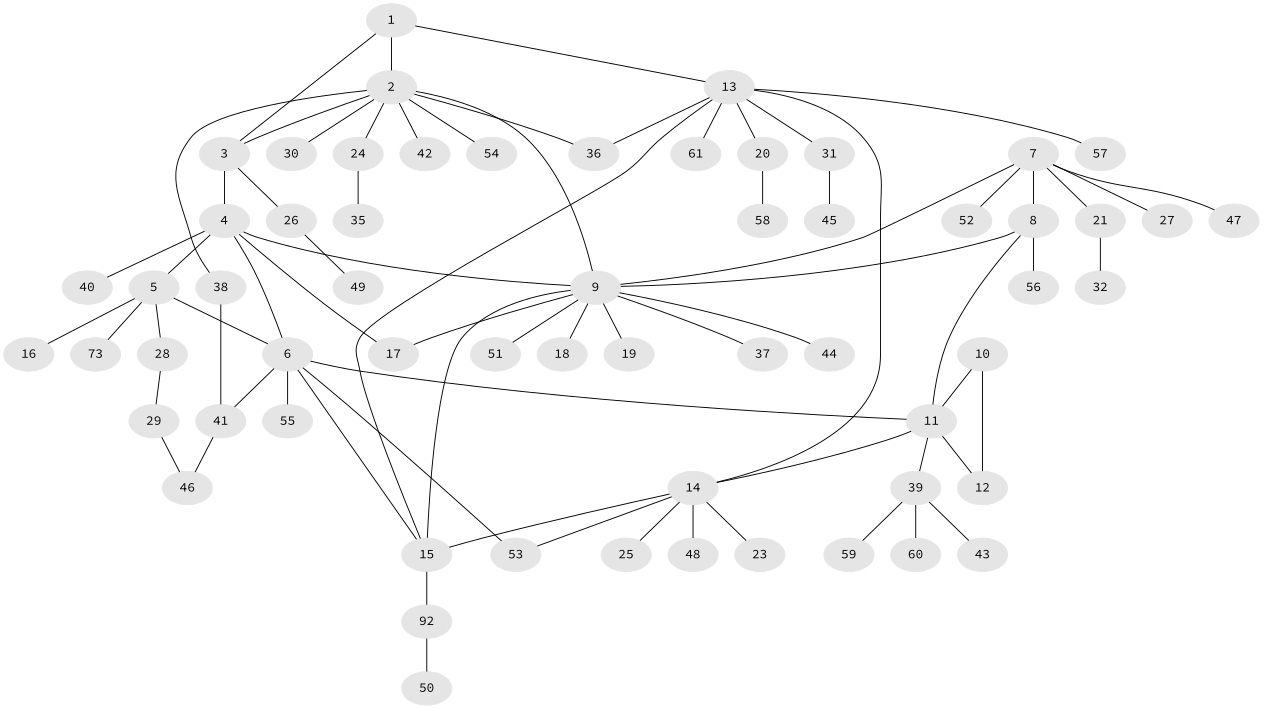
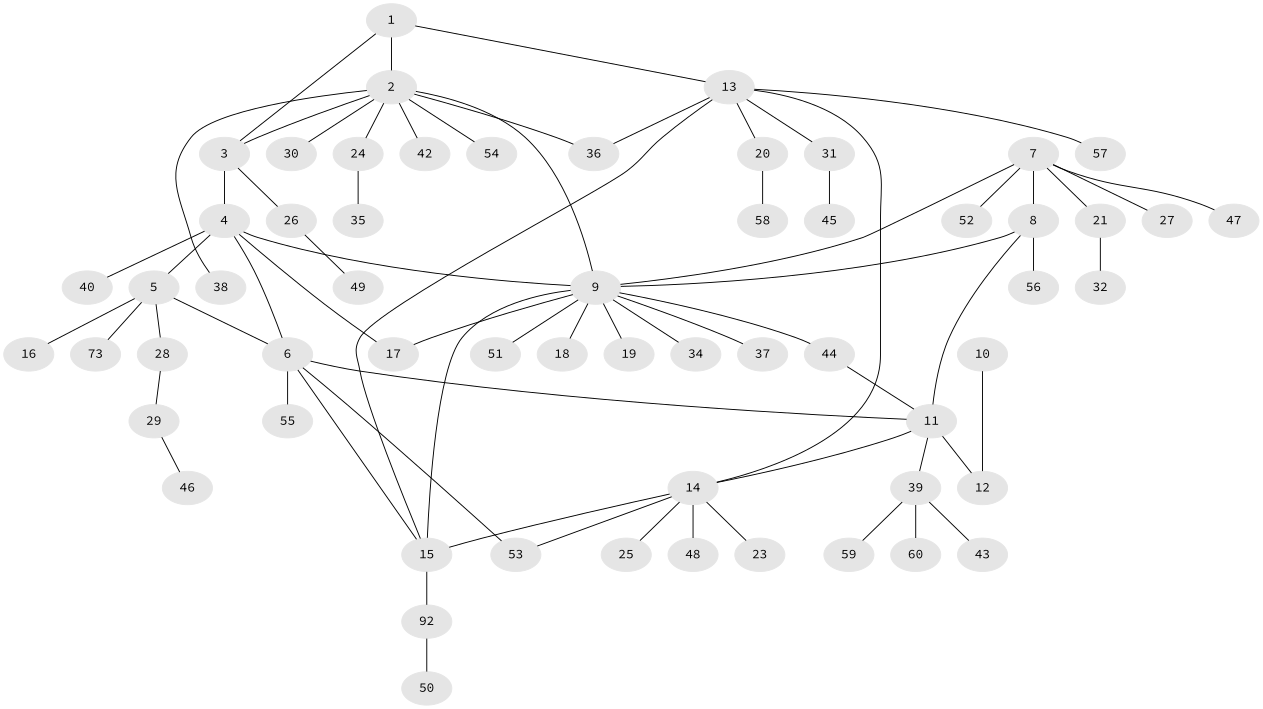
node "61": removed
node "34": added
edge "10" -- "11": now "44" -- "11"
node "41": removed
